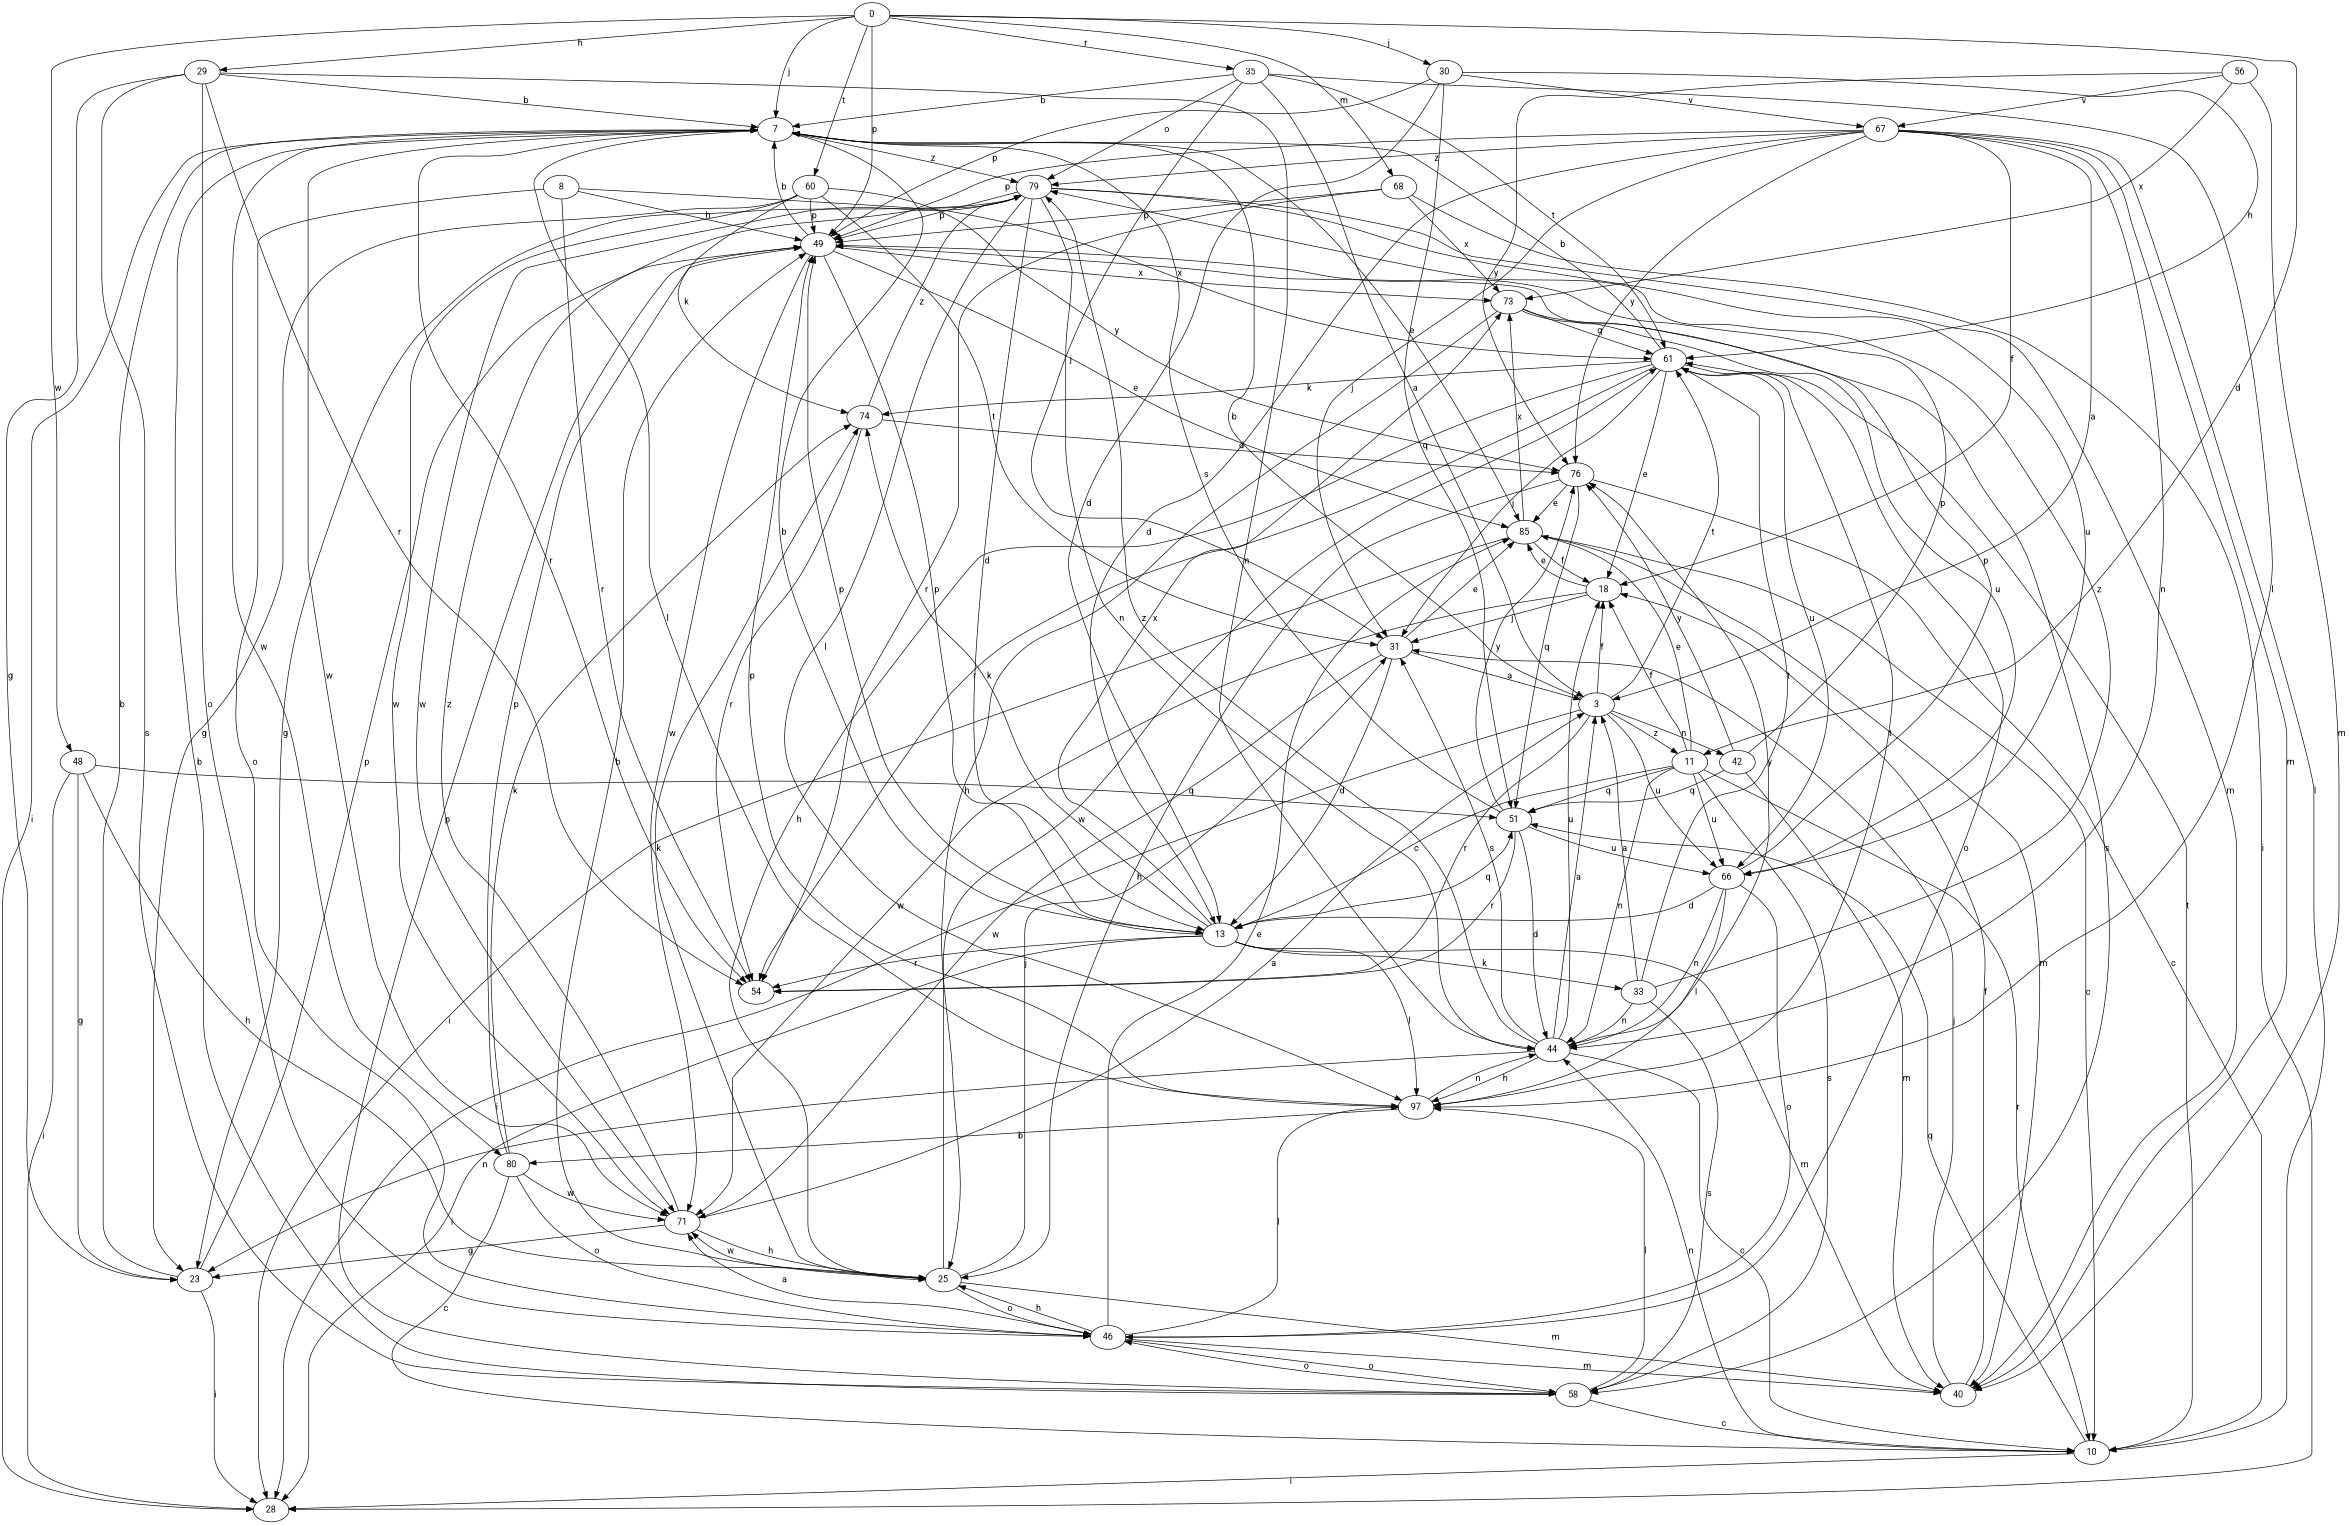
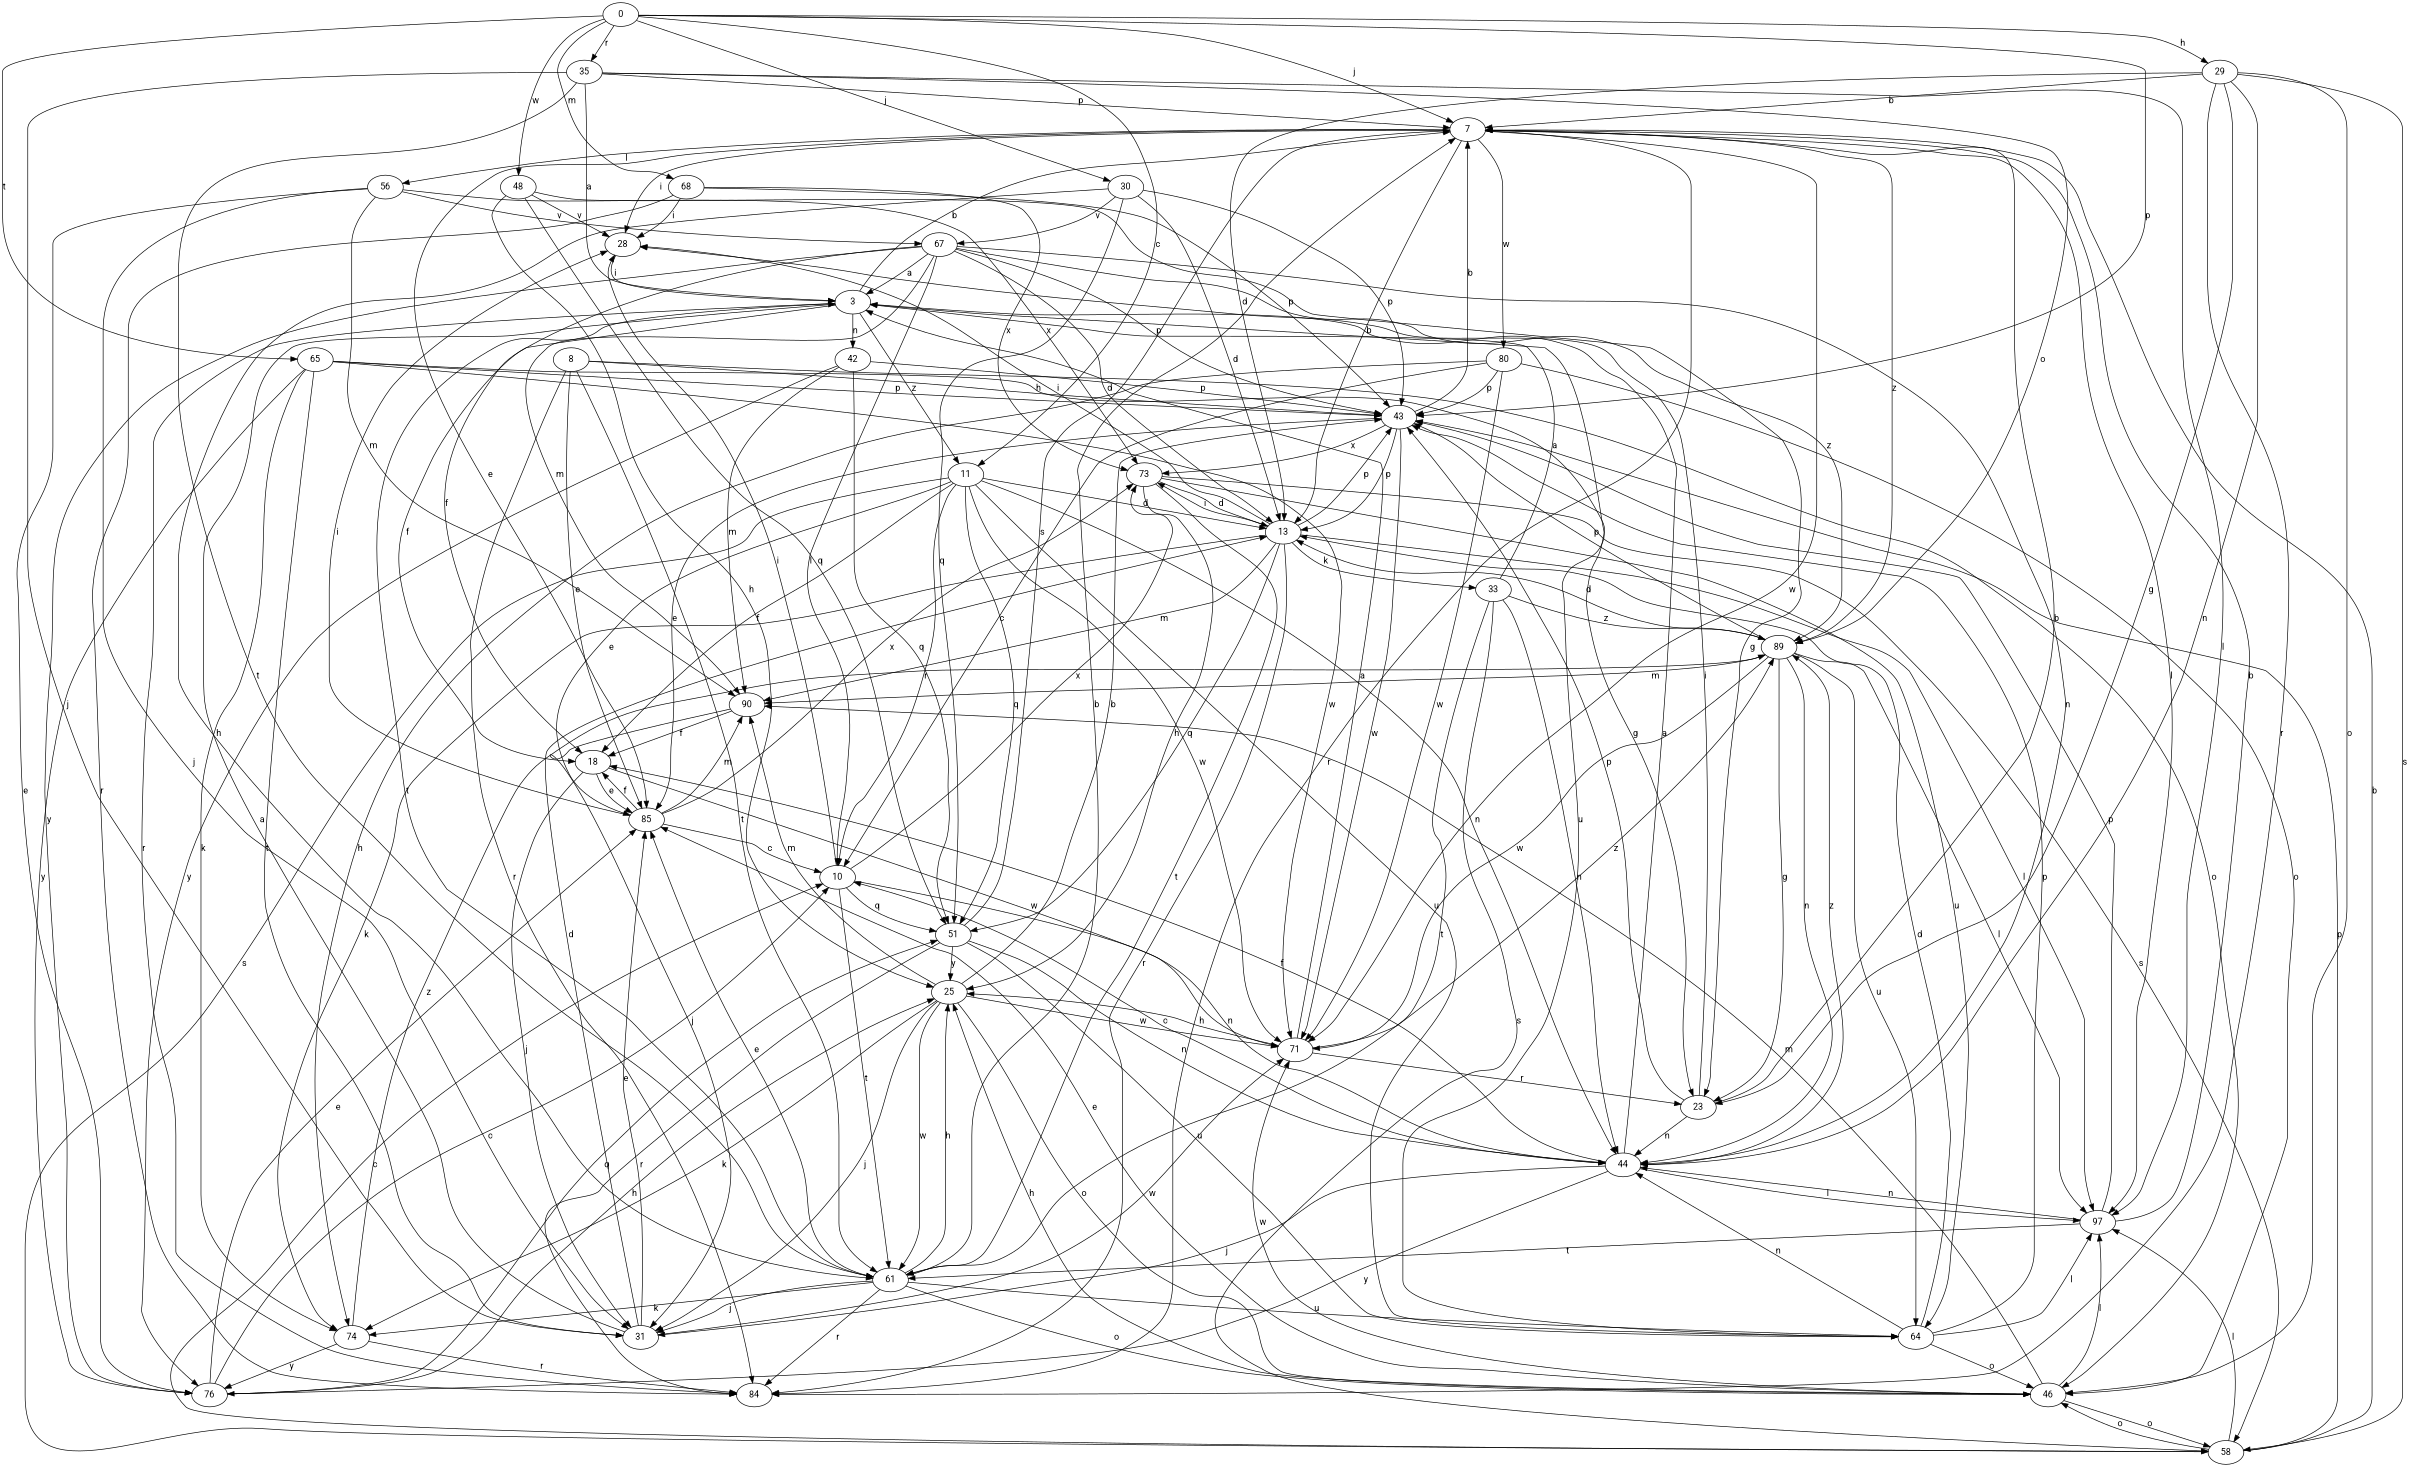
edge "29" -> "13": added, label "d"
edge "35" -> "7": label "b" -> "p"
edge "7" -> "56": added, label "l"
node "60": label "60" -> "65"
node "79": label "79" -> "89"
node "49": label "49" -> "43"
edge "8" -> "61": label "x" -> "t"
edge "56" -> "76": label "y" -> "e"
edge "67" -> "31": now "56" -> "31"
edge "73" -> "61": label "q" -> "t"
edge "0" -> "11": label "d" -> "c"
edge "74" -> "76": label "d" -> "y"
edge "61" -> "18": now "61" -> "85"
edge "73" -> "13": added, label "d"
edge "8" -> "85": added, label "e"
edge "13" -> "73": label "x" -> "i"
edge "51" -> "76": now "51" -> "25"
edge "10" -> "73": added, label "x"
edge "11" -> "71": added, label "w"
edge "80" -> "74": label "k" -> "h"
edge "44" -> "18": label "u" -> "f"
edge "11" -> "13": label "c" -> "d"
edge "44" -> "31": label "s" -> "j"
node "66": label "66" -> "64"
edge "51" -> "44": label "d" -> "n"
edge "3" -> "28": reversed
node "54": label "54" -> "84"
edge "44" -> "97": label "h" -> "l"
edge "44" -> "23": reversed
edge "97" -> "80": now "97" -> "7"
edge "48" -> "28": label "i" -> "v"
edge "71" -> "23": label "g" -> "r"
edge "46" -> "71": label "a" -> "w"
node "40": label "40" -> "90"
